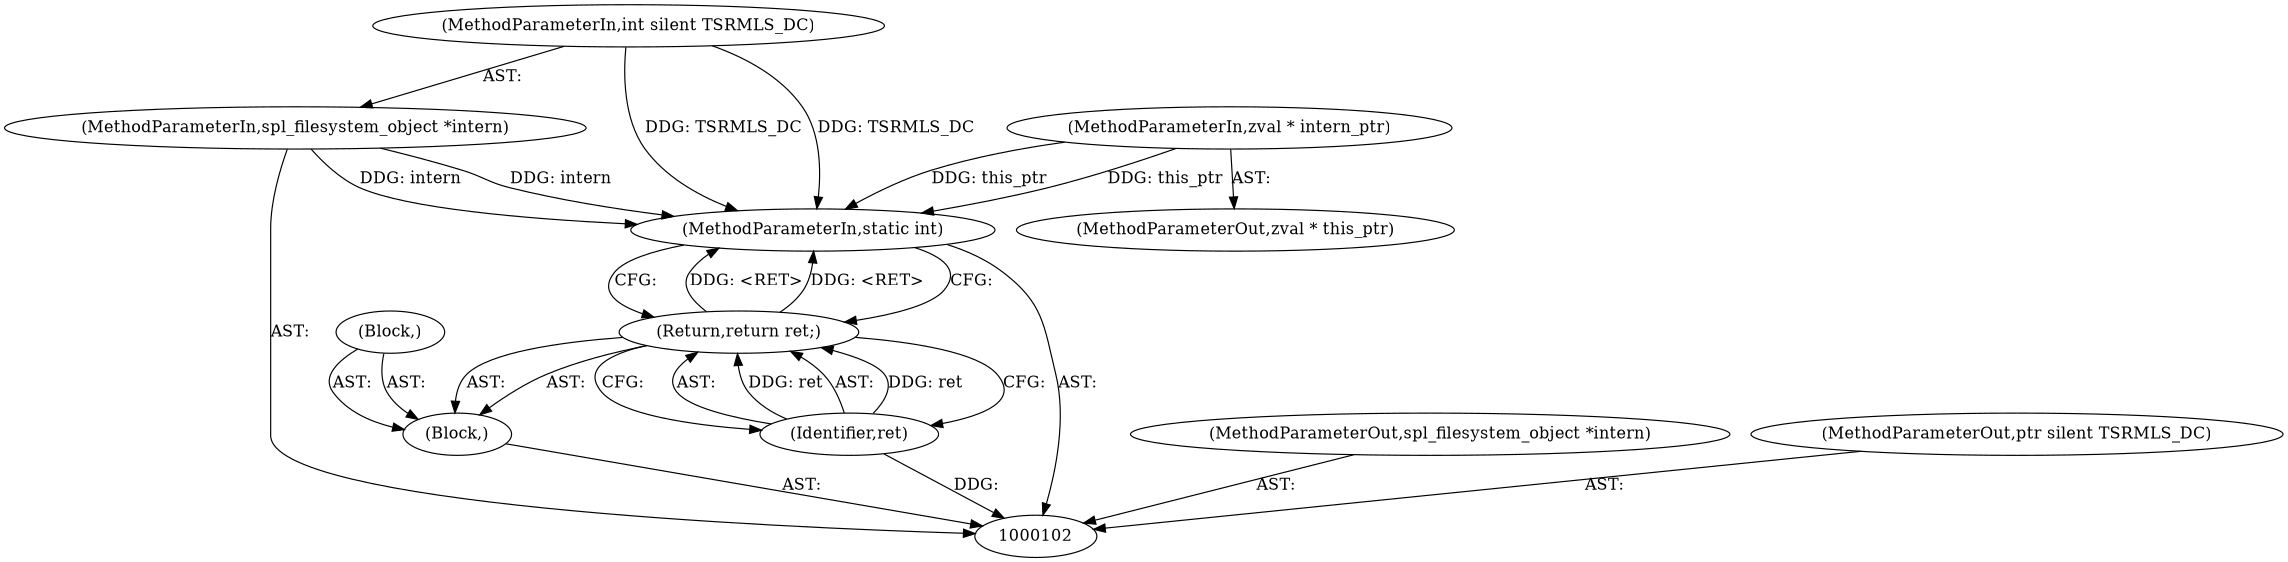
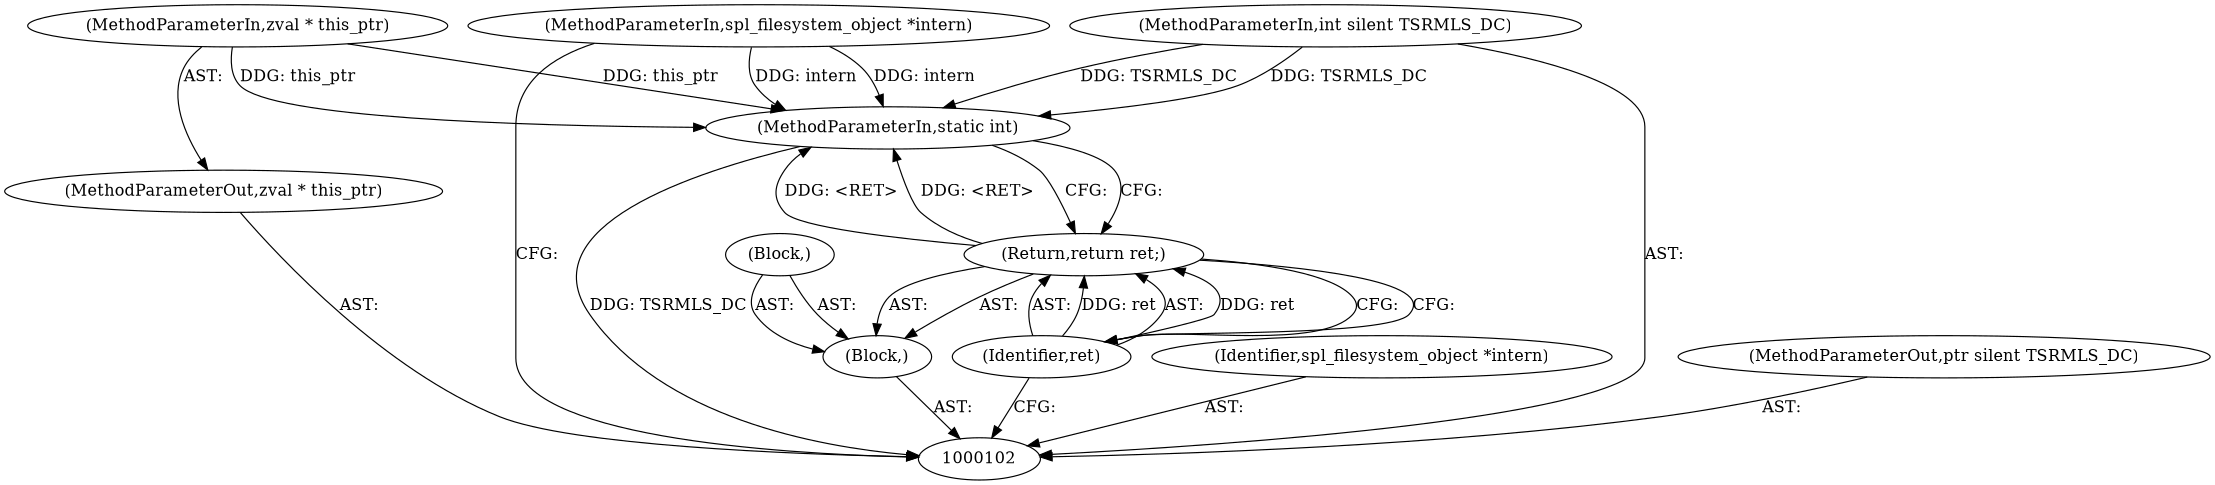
edge "(MethodParameterIn,int silent TSRMLS_DC)" -> "(MethodParameterIn,spl_filesystem_object *intern)": now "(MethodParameterIn,int silent TSRMLS_DC)" -> "1000102"
node "(MethodParameterIn,zval * intern_ptr)": label "(MethodParameterIn,zval * intern_ptr)" -> "(MethodParameterIn,zval * this_ptr)"
edge "(MethodParameterIn,spl_filesystem_object *intern)" -> "1000102": label "AST: " -> "CFG: "
edge "(MethodParameterIn,static int)" -> "1000102": label "AST: " -> "DDG: TSRMLS_DC"
edge "(MethodParameterOut,zval * this_ptr)" -> "1000102": added, label "AST:"
node "(MethodParameterOut,spl_filesystem_object *intern)": label "(MethodParameterOut,spl_filesystem_object *intern)" -> "(Identifier,spl_filesystem_object *intern)"
edge "(Identifier,ret)" -> "1000102": label "DDG: " -> "CFG: "
